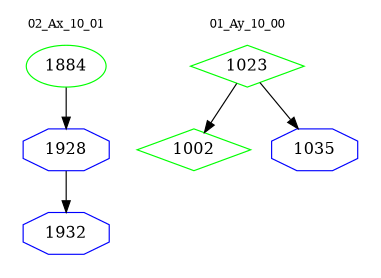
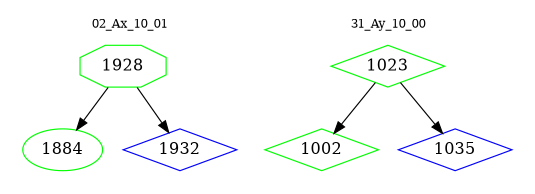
cluster "01_Ay_10_00": label "01_Ay_10_00" -> "31_Ay_10_00"
edge "1884" -> "1928": reversed
node "1928": color blue -> green
node "1035": shape octagon -> diamond
node "1932": shape octagon -> diamond
